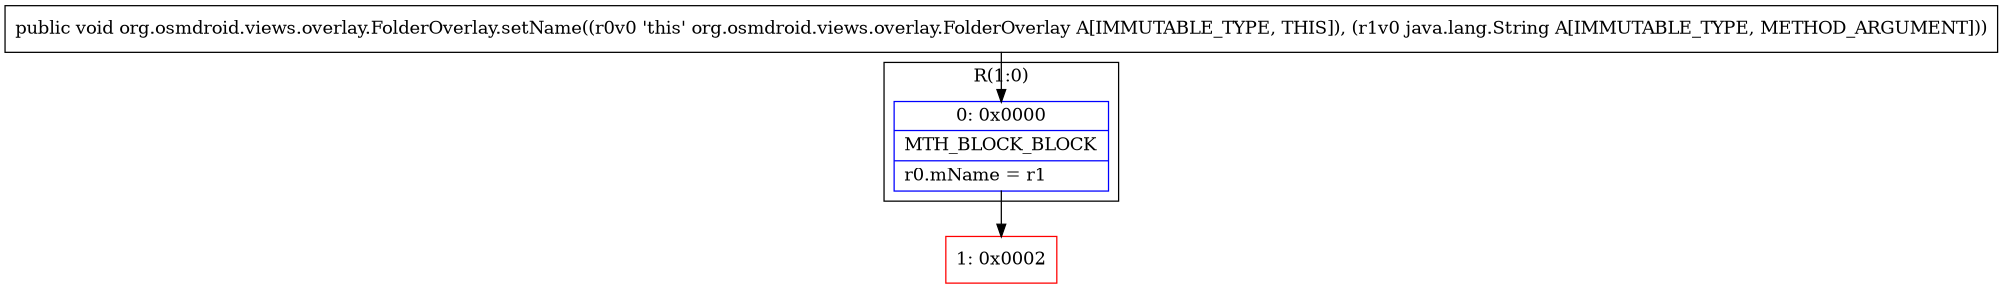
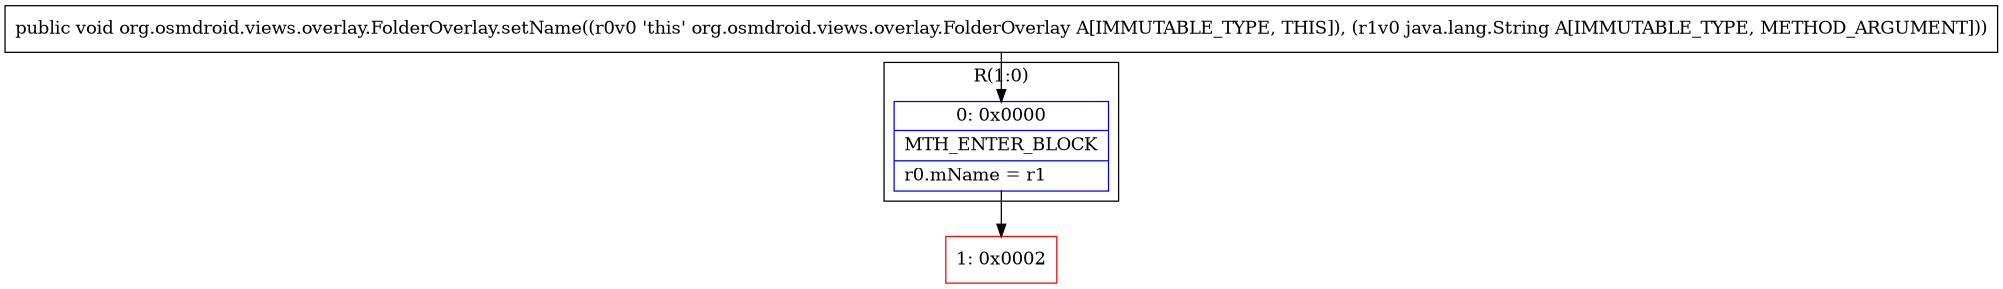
node "0: 0x0000": text "MTH_BLOCK_BLOCK" -> "MTH_ENTER_BLOCK"
